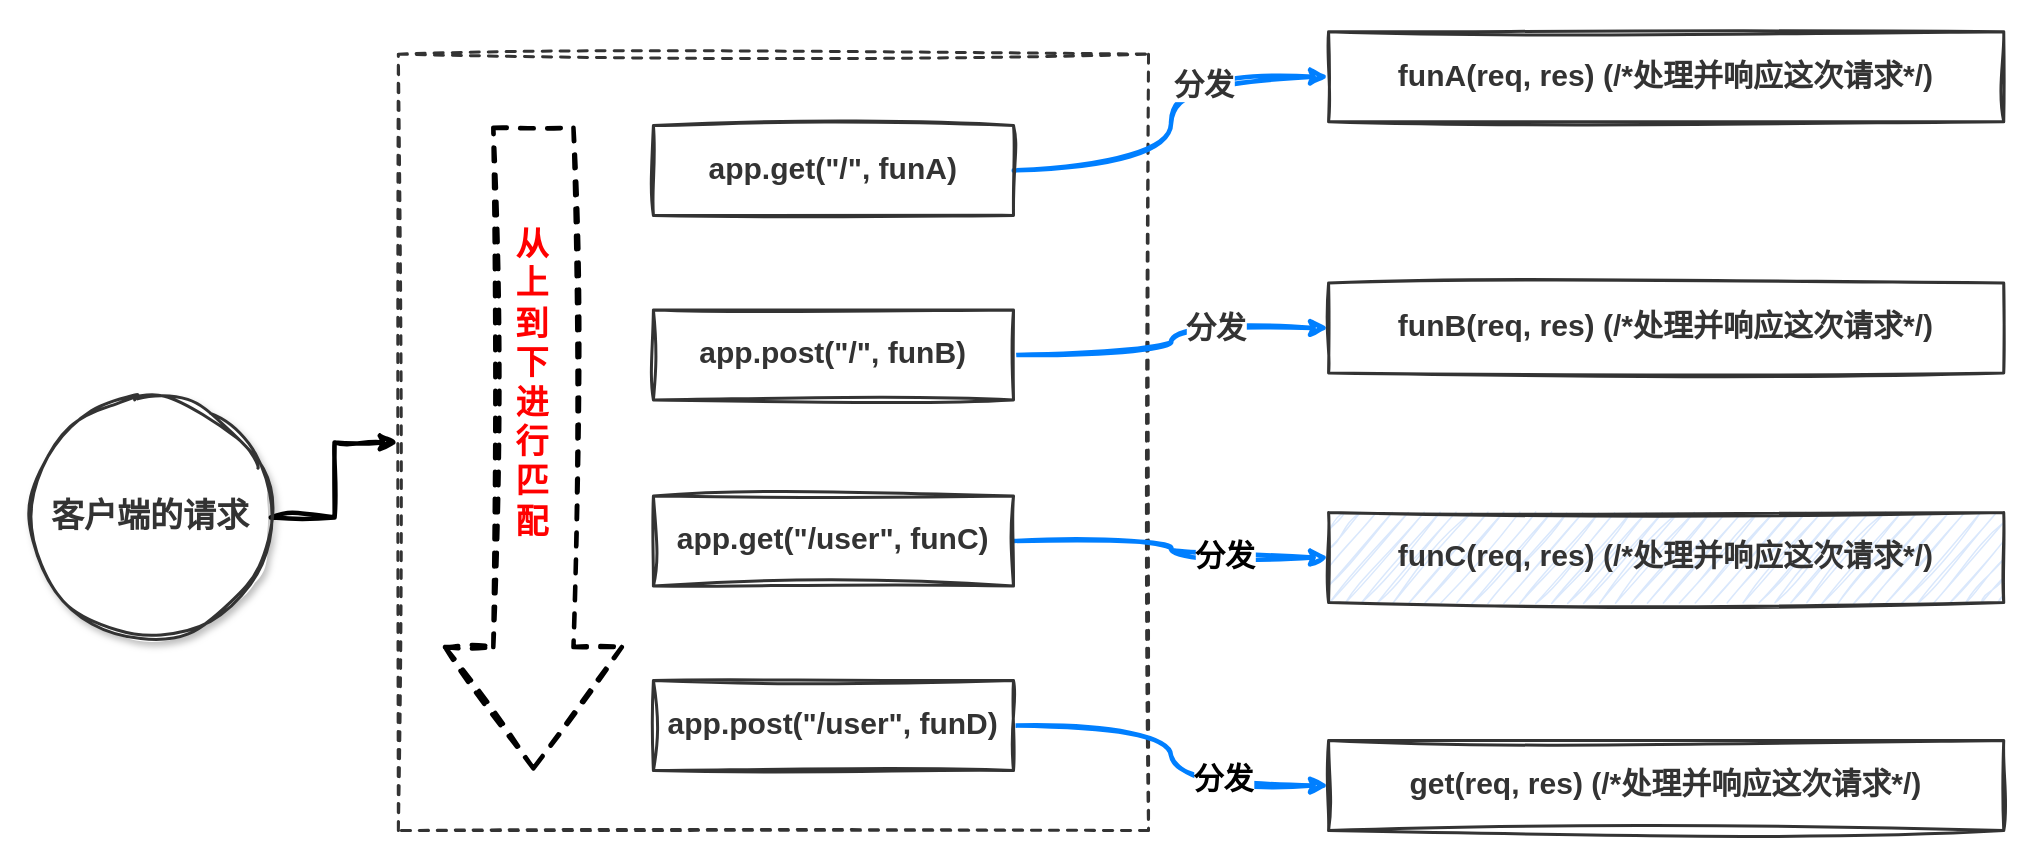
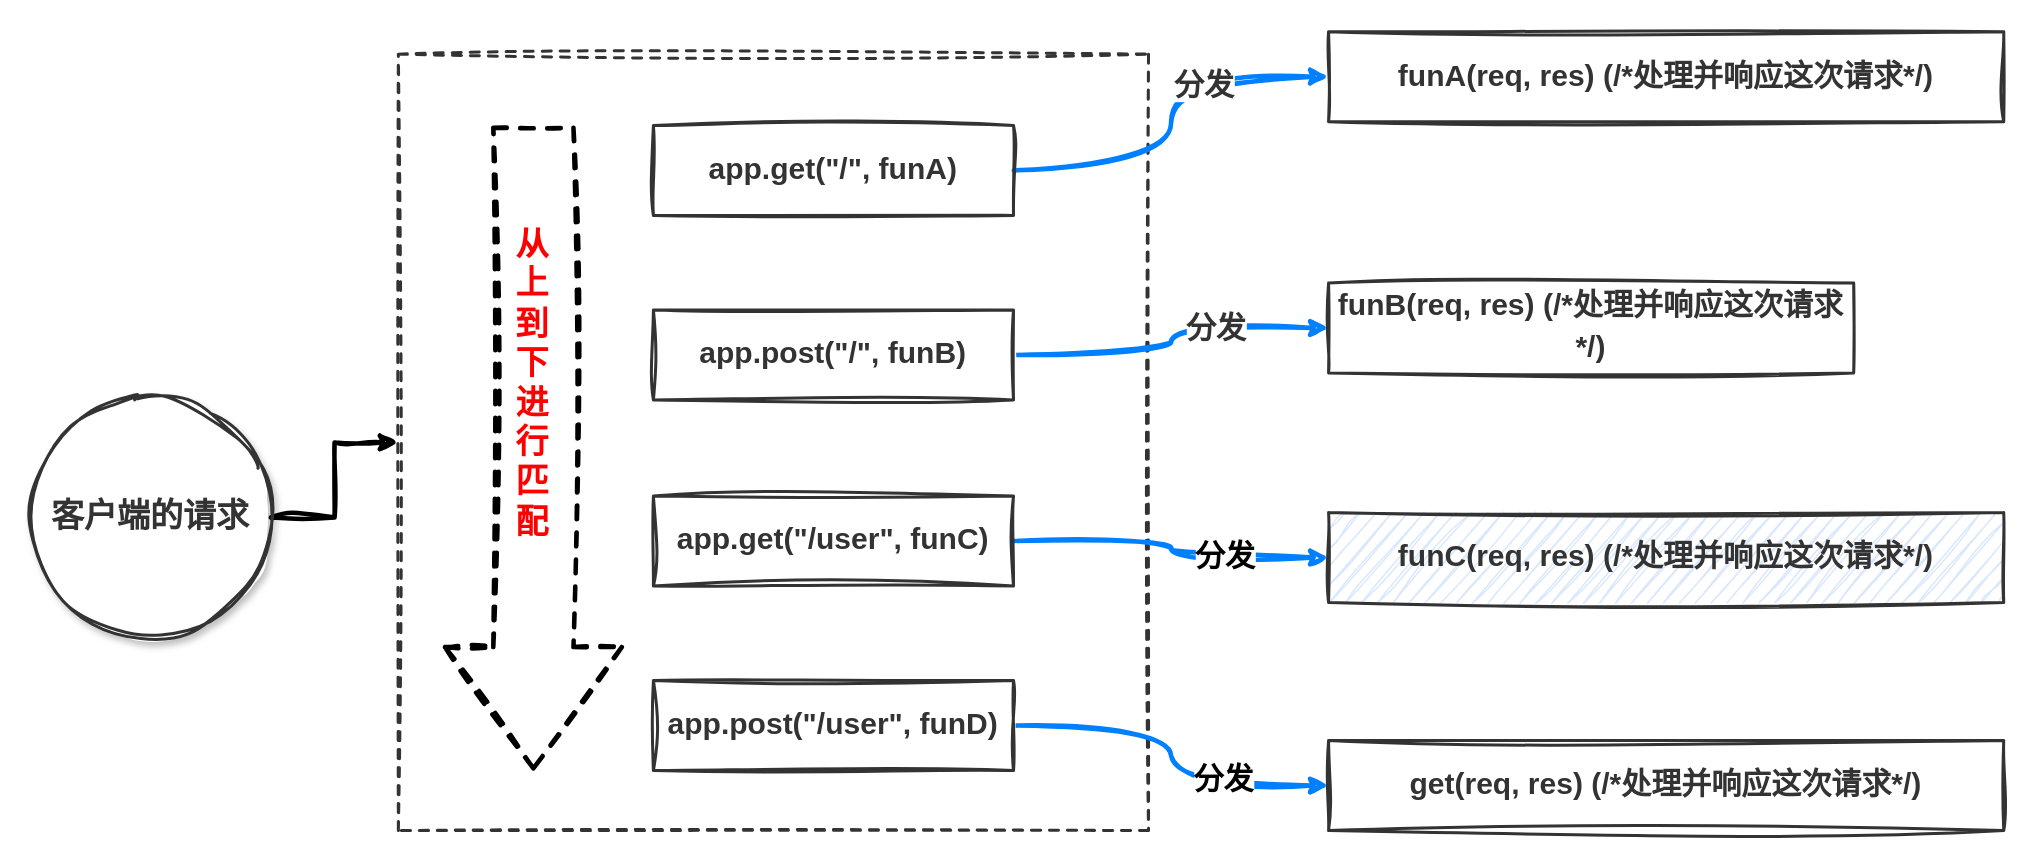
node "funB(req, res) (/*处理并响应这次请求*/)": size 675x90 -> 525x90
